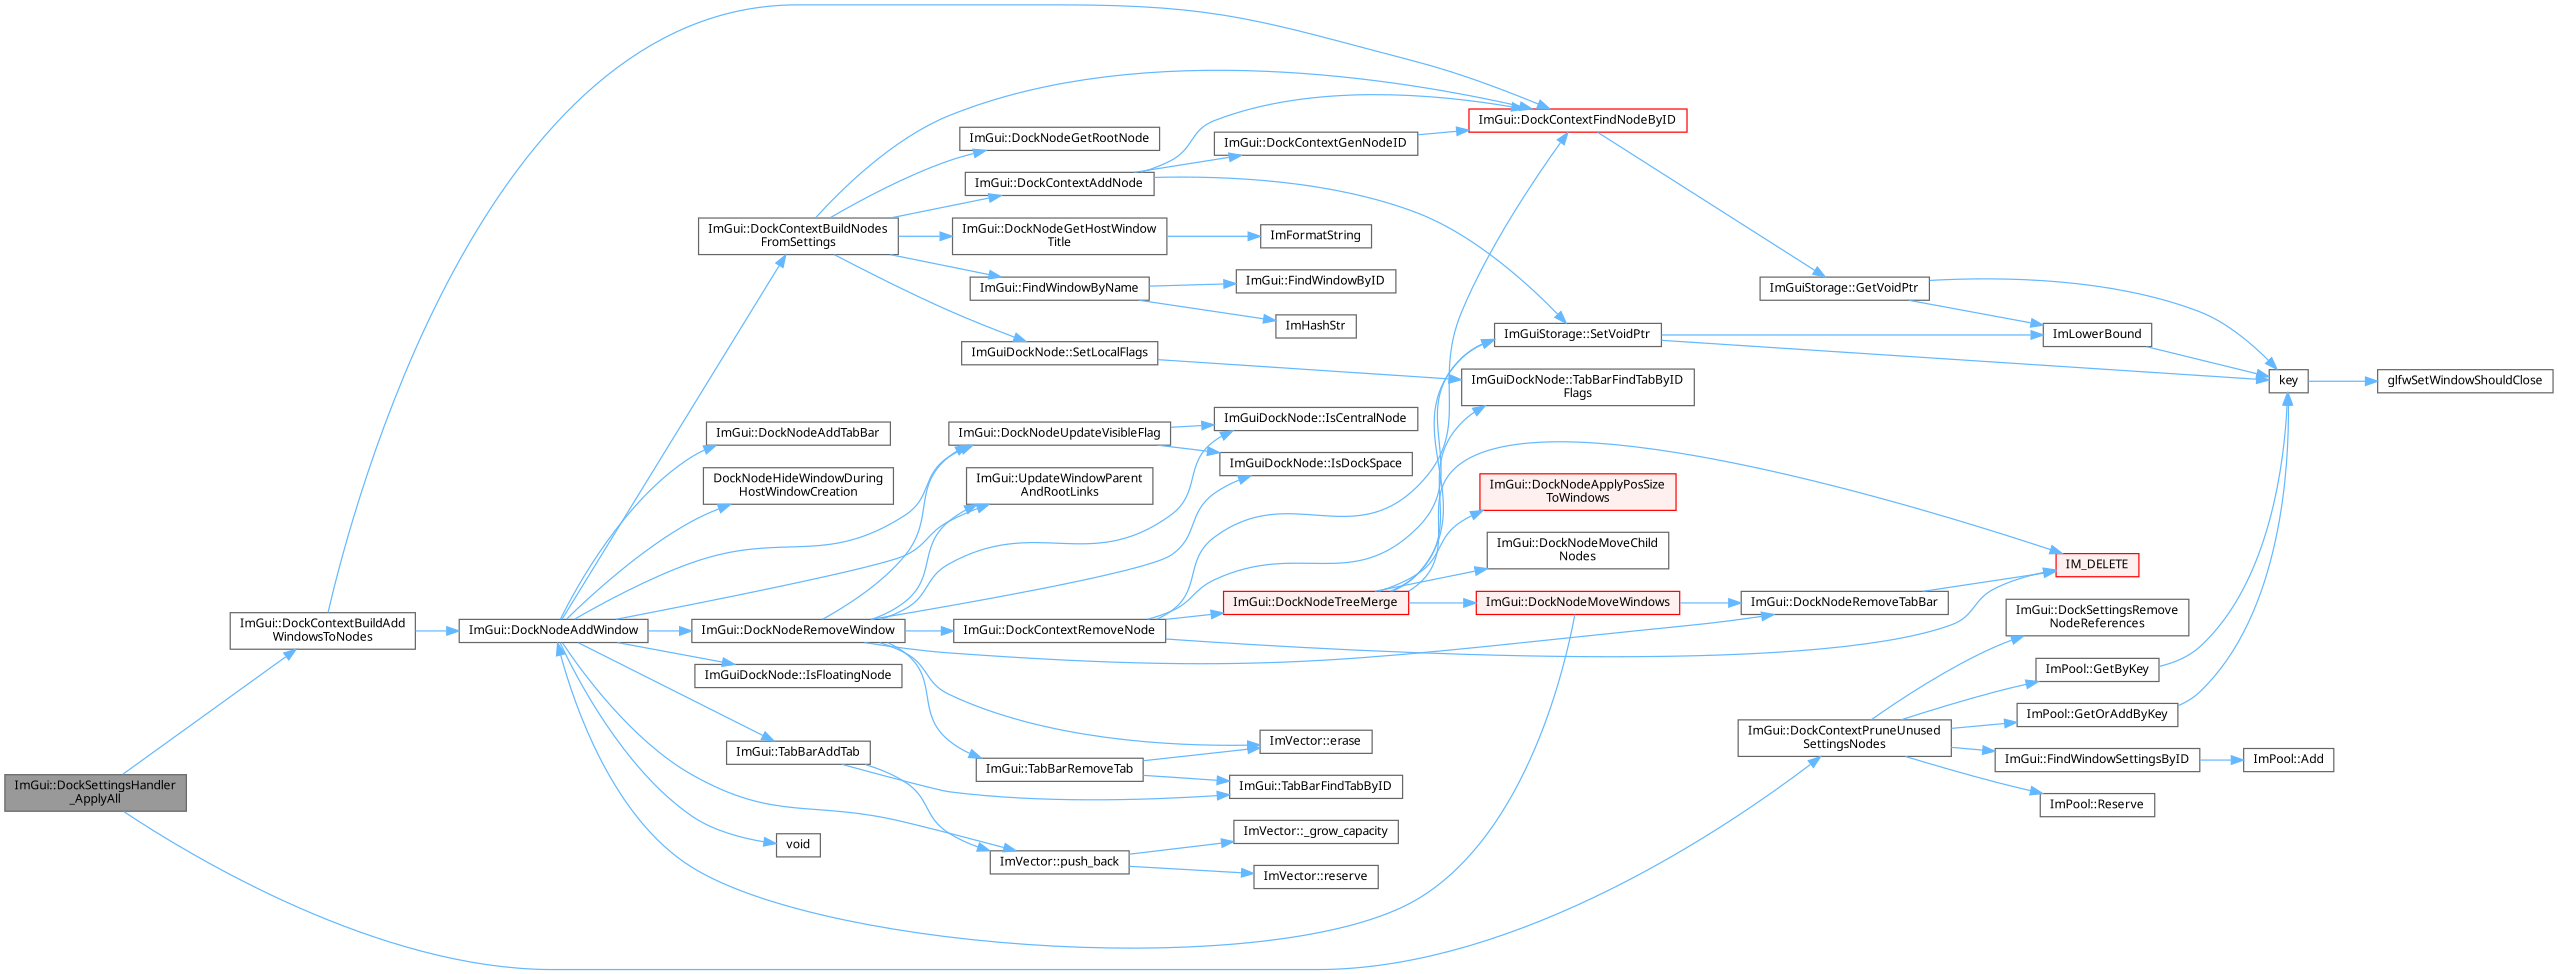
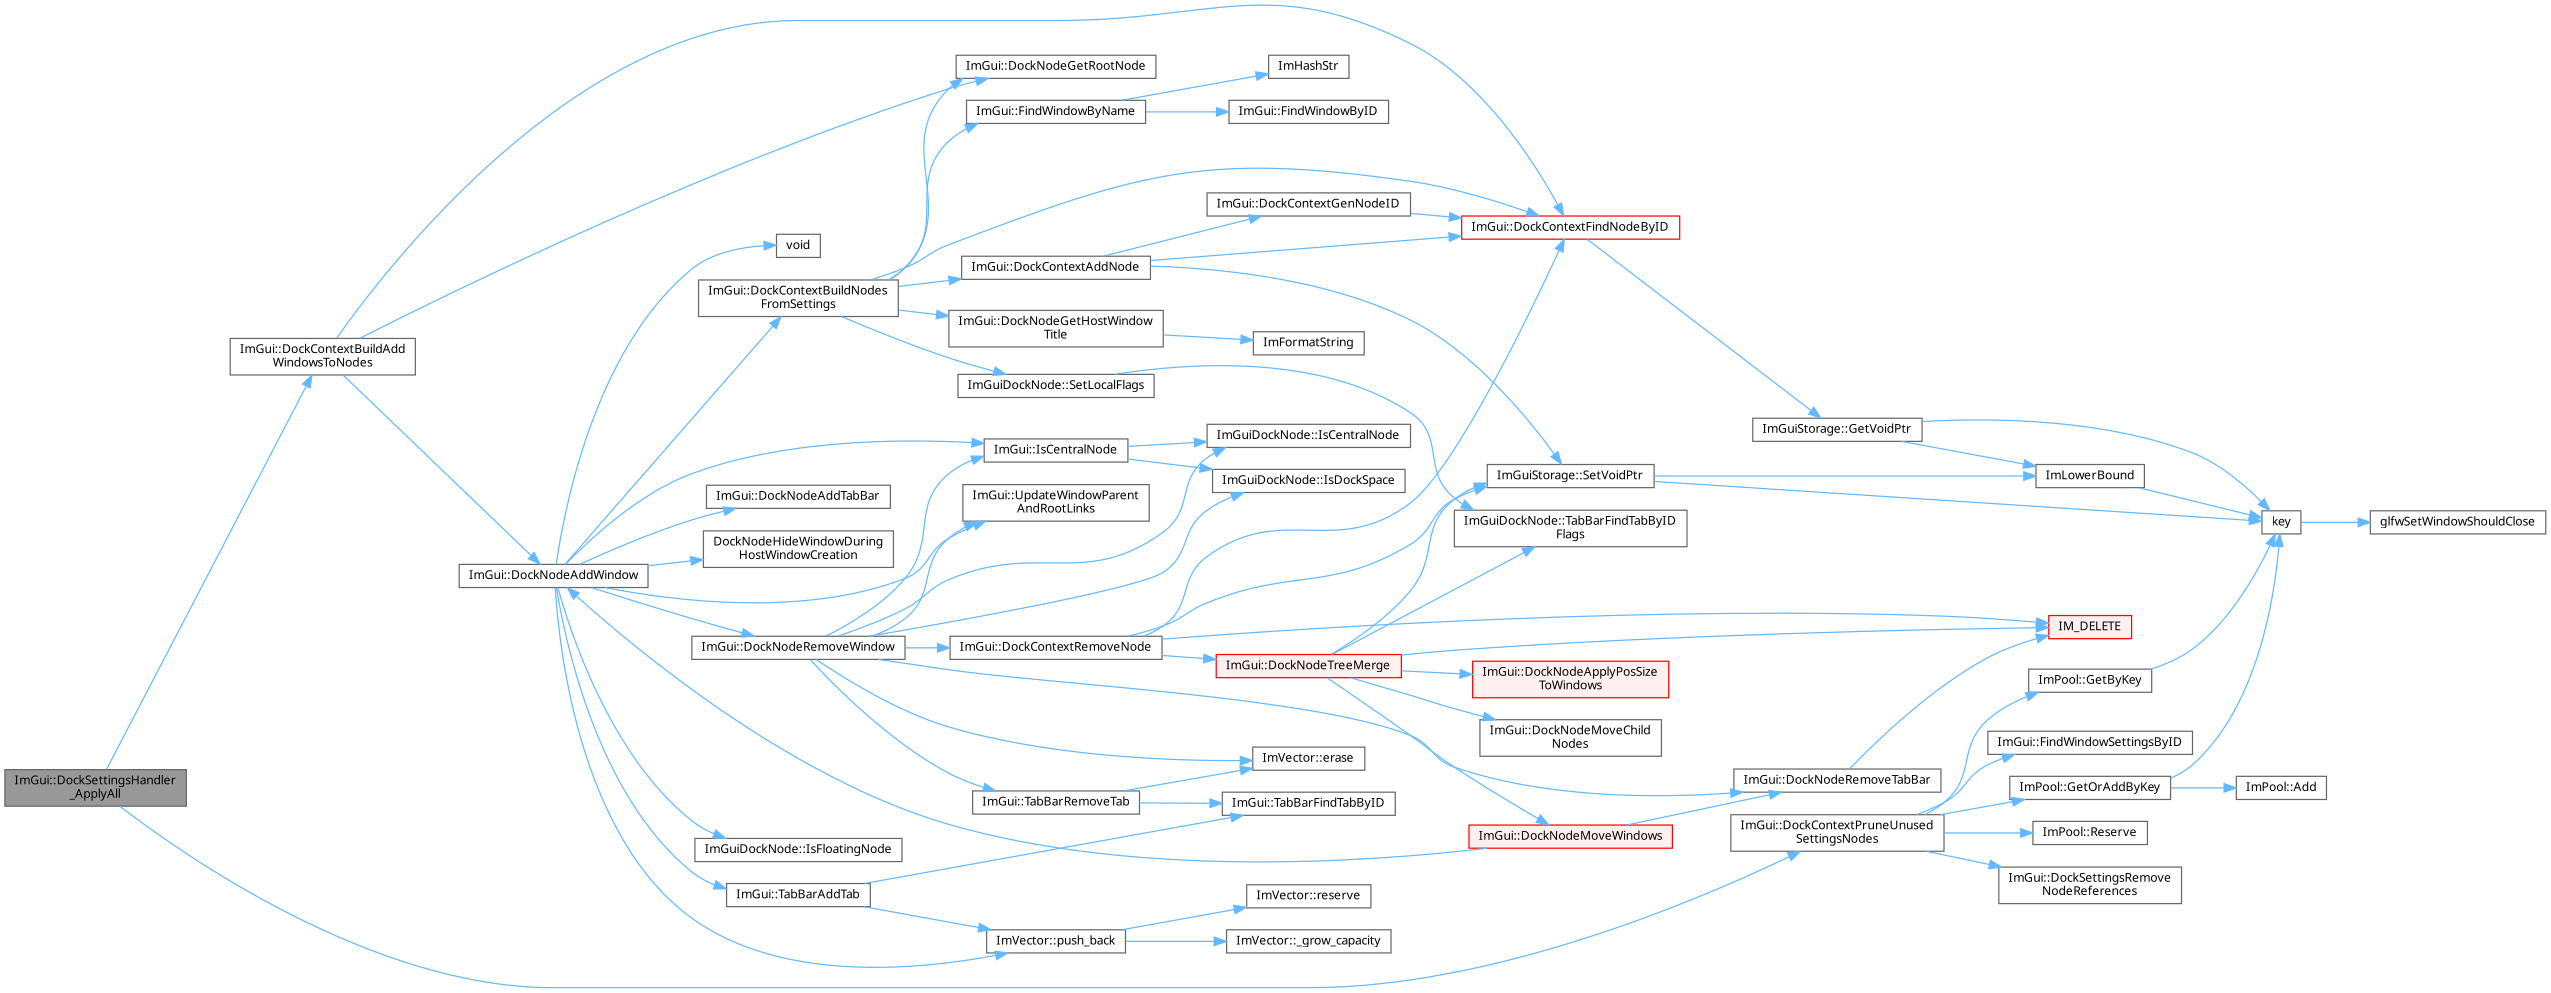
edge "ImGui::DockContextBuildAdd WindowsToNodes" -> "ImGui::DockNodeGetRootNode": added
node "ImGui::DockNodeUpdateVisibleFlag": label "ImGui::DockNodeUpdateVisibleFlag" -> "ImGui::IsCentralNode"
edge "ImGui::FindWindowSettingsByID" -> "ImPool::Add": now "ImPool::GetOrAddByKey" -> "ImPool::Add"
